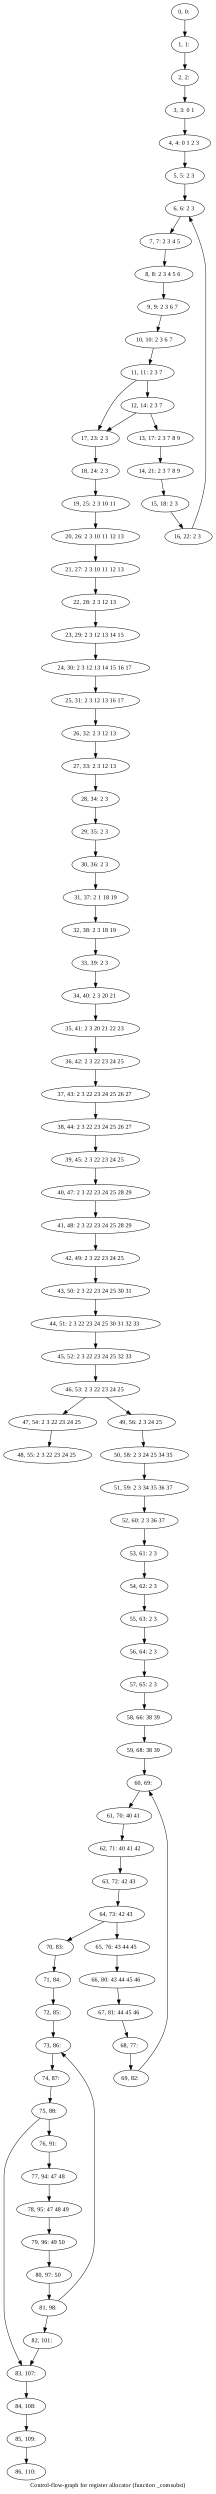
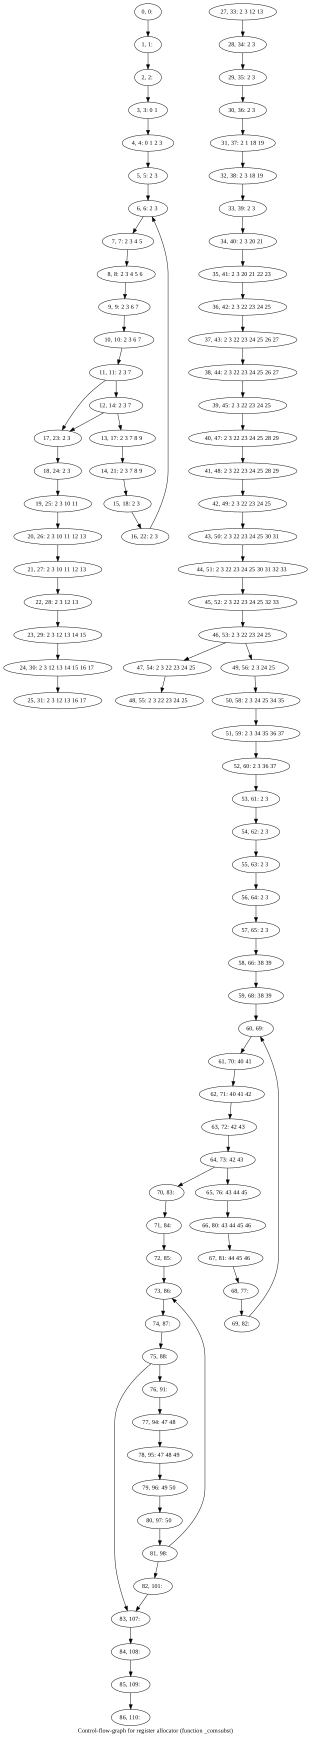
node "26, 32: 2 3 12 13": removed
